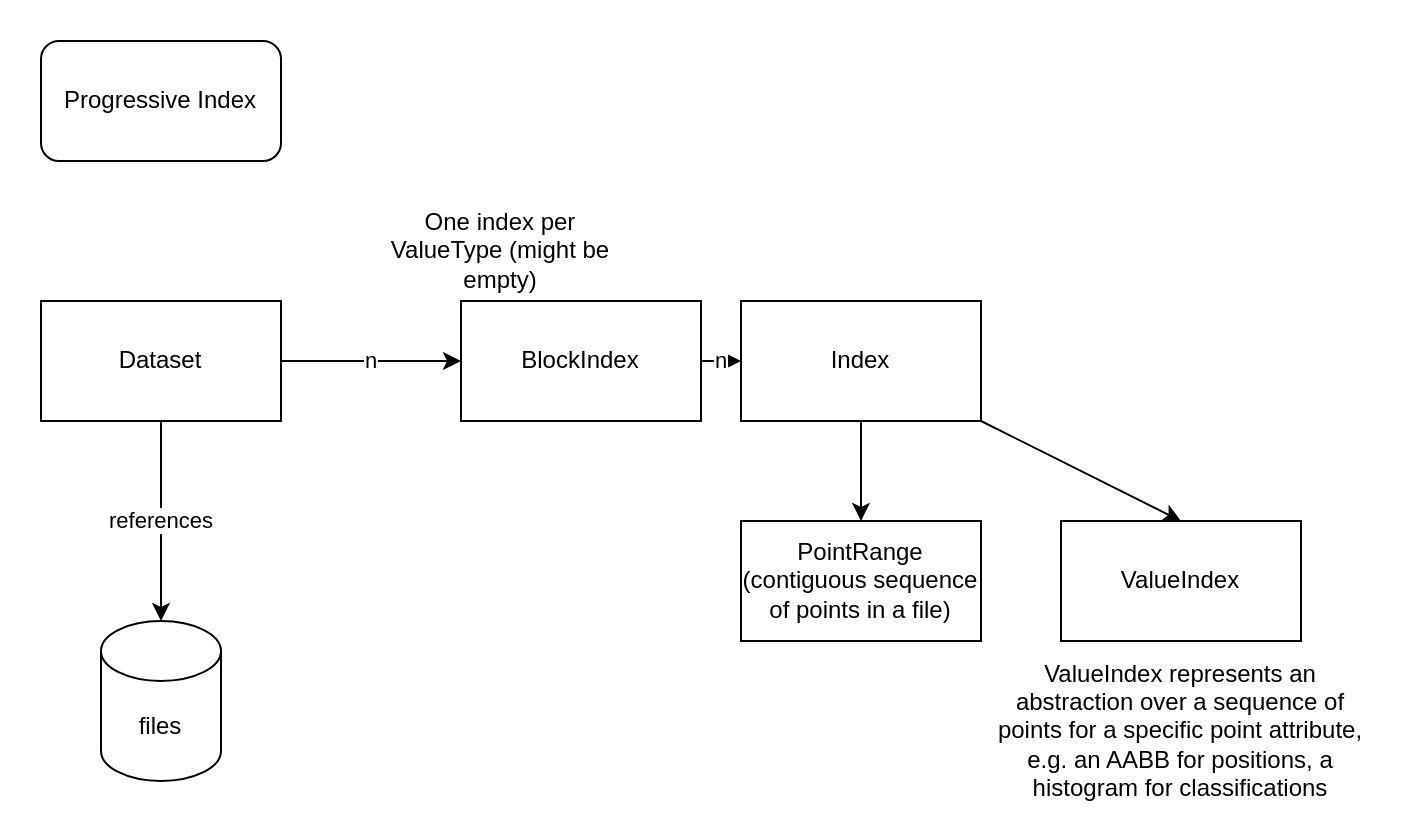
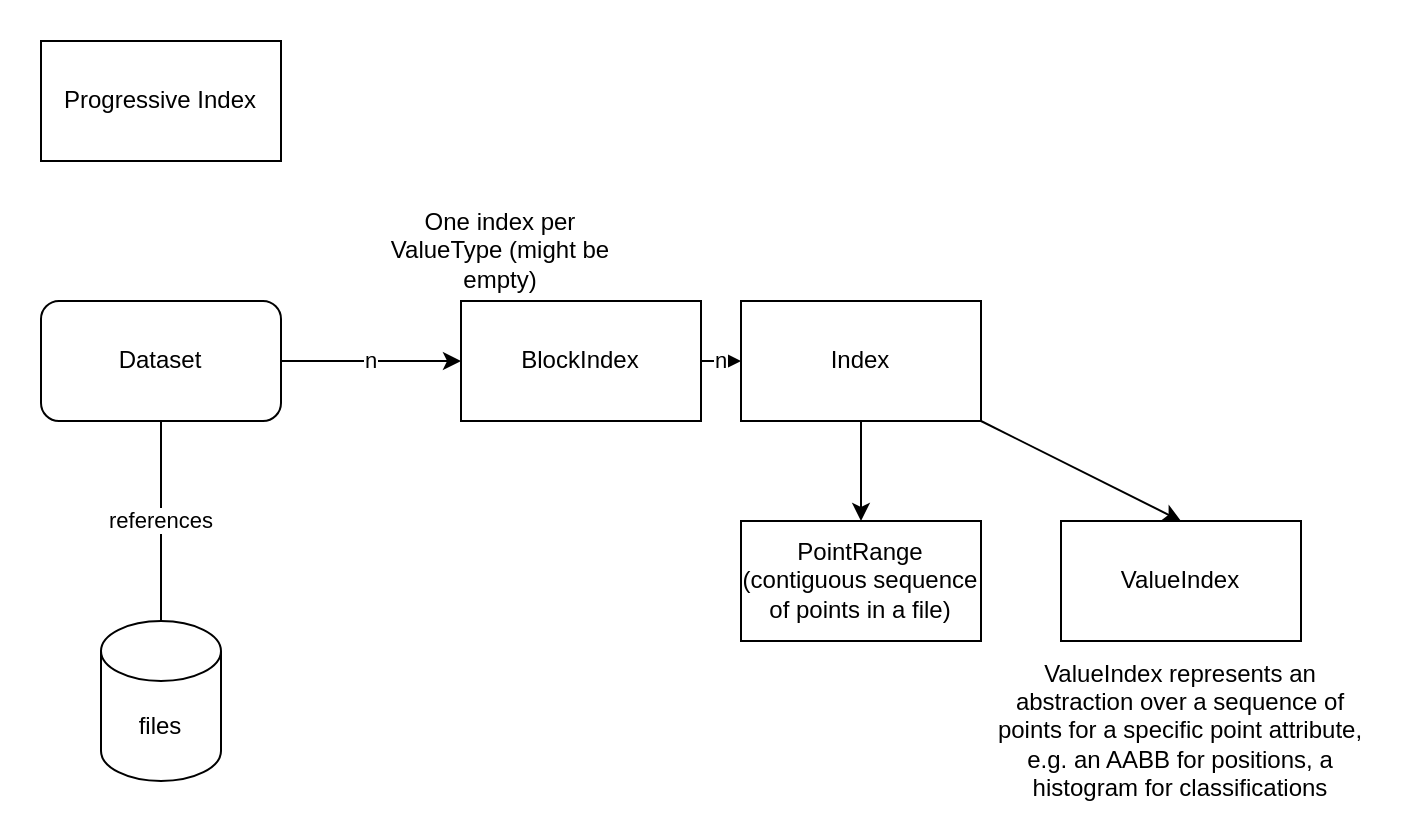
node "Progressive Index": shape rounded rectangle -> rectangle
node "Dataset": shape rectangle -> rounded rectangle
edge "Dataset" -> "files": arrowhead classic -> none
